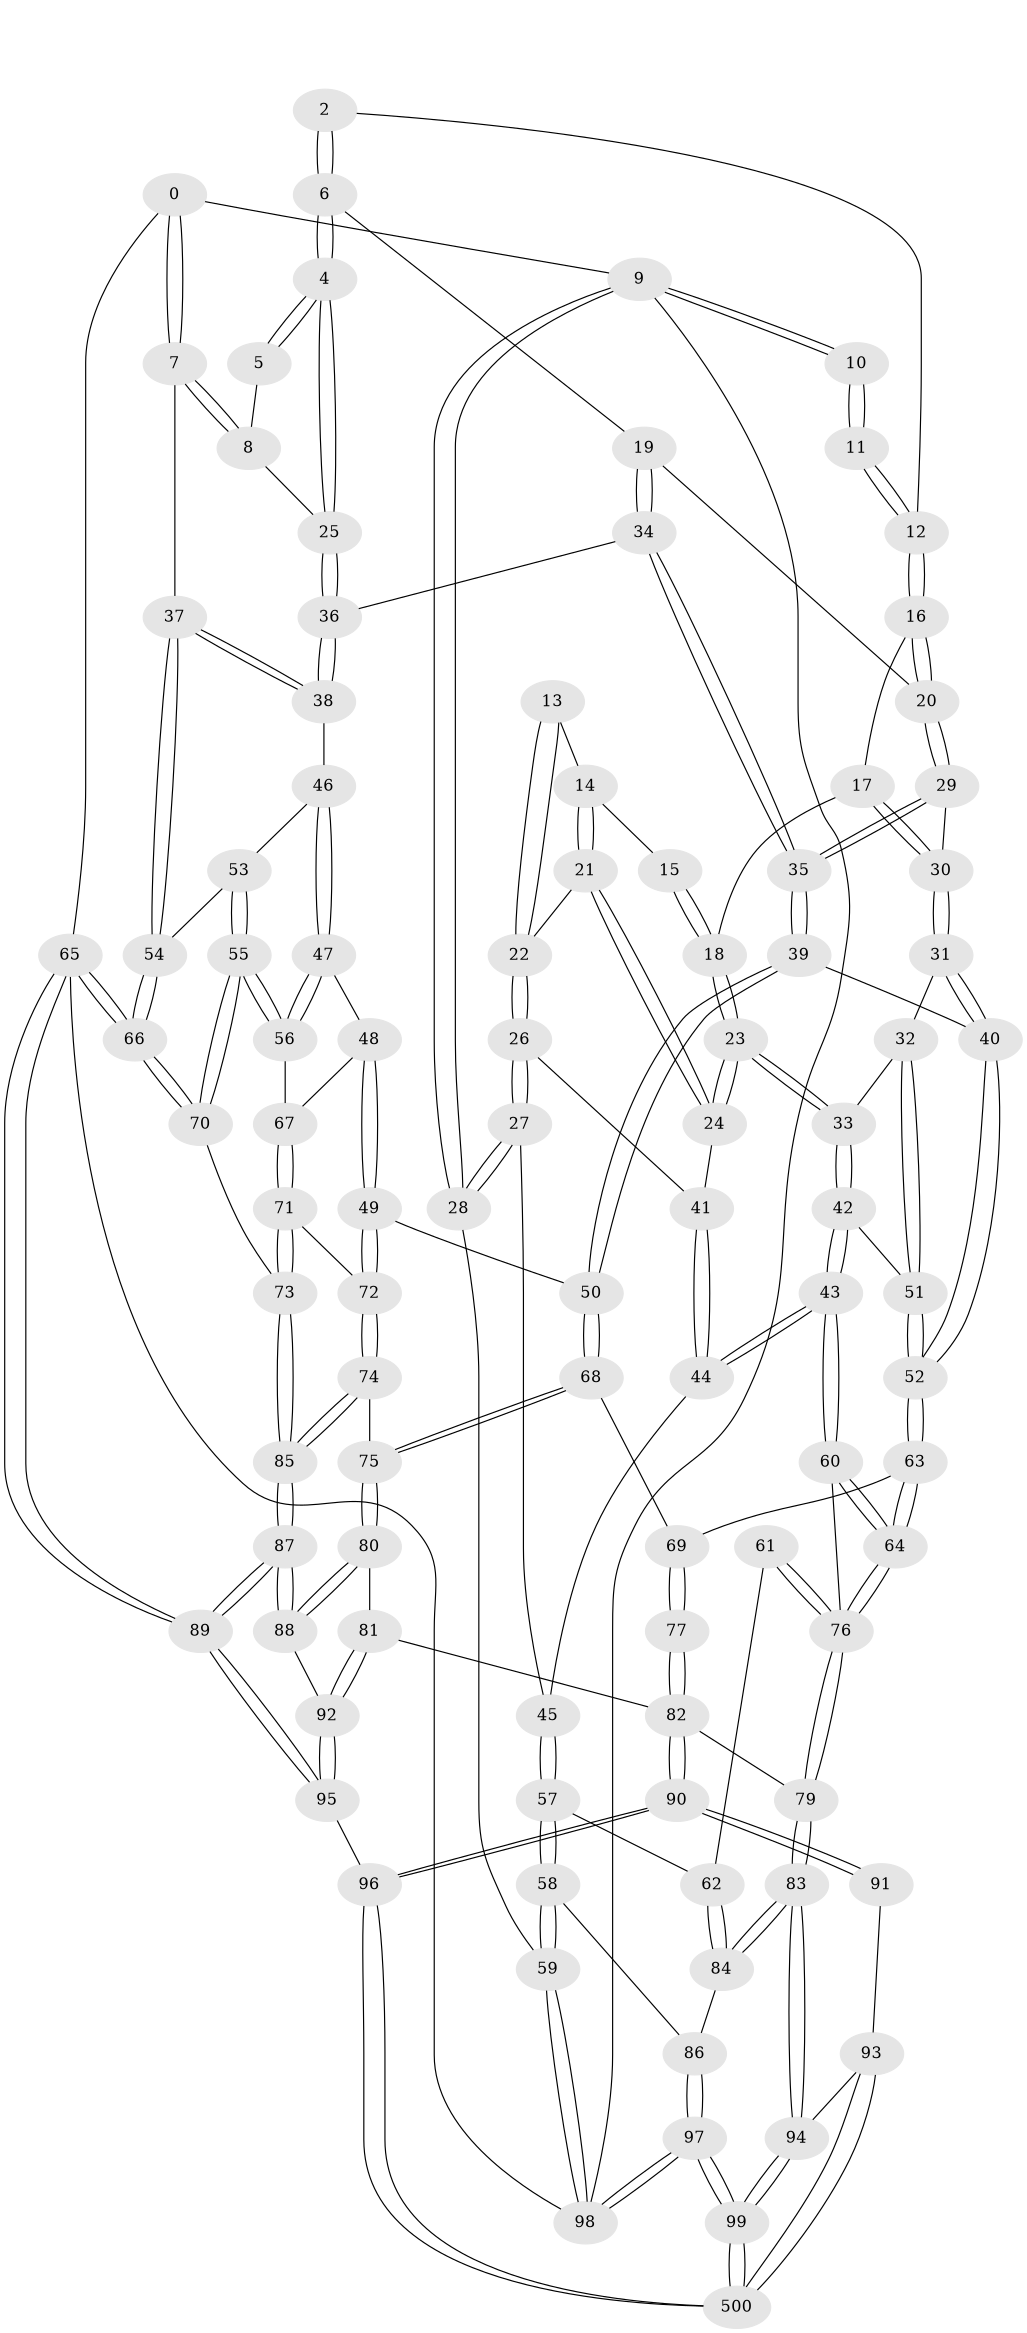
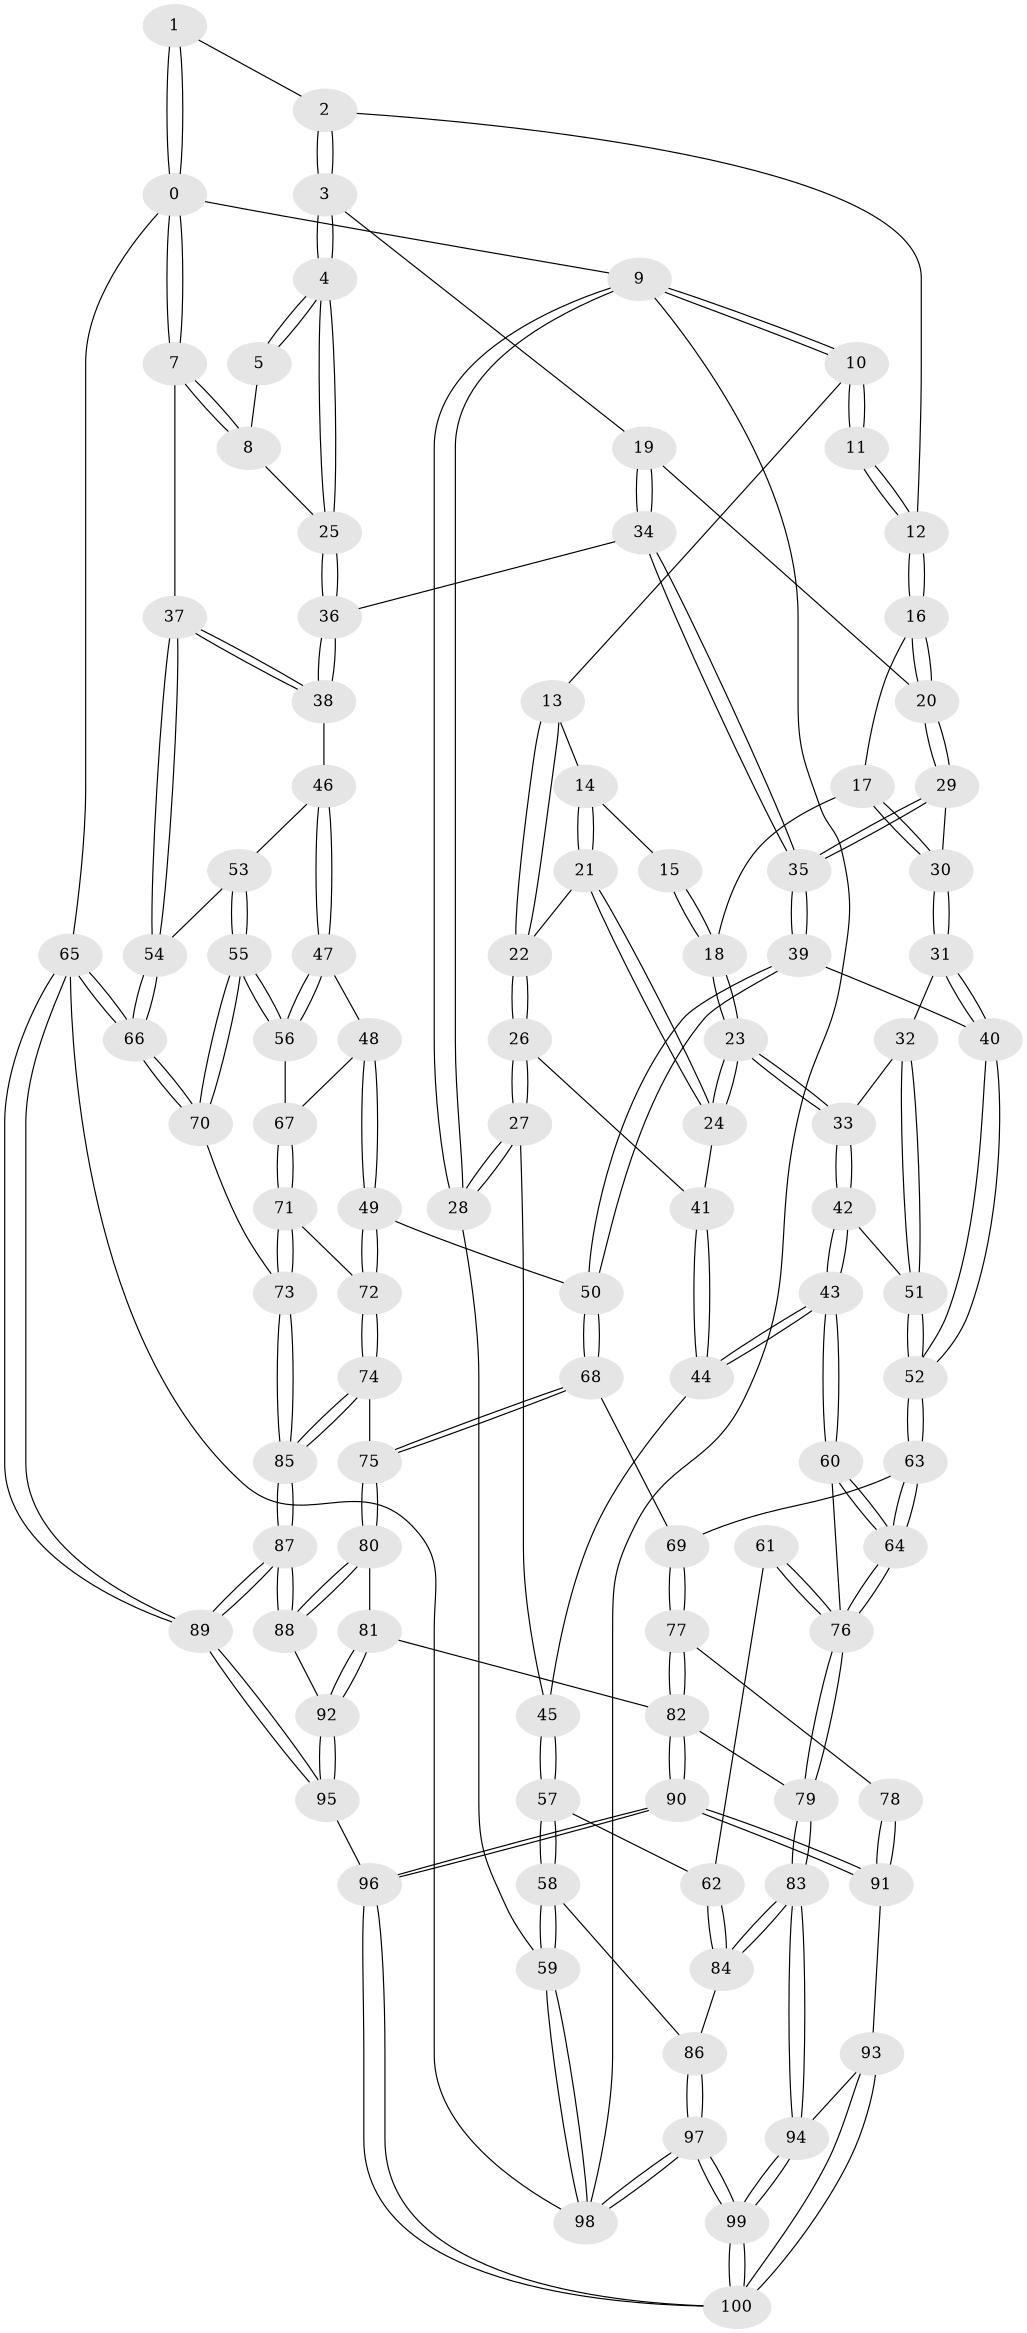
node "1": added
node "6": label "6" -> "3"
edge "10" -- "13": added
node "78": added
node "500": label "500" -> "100"
